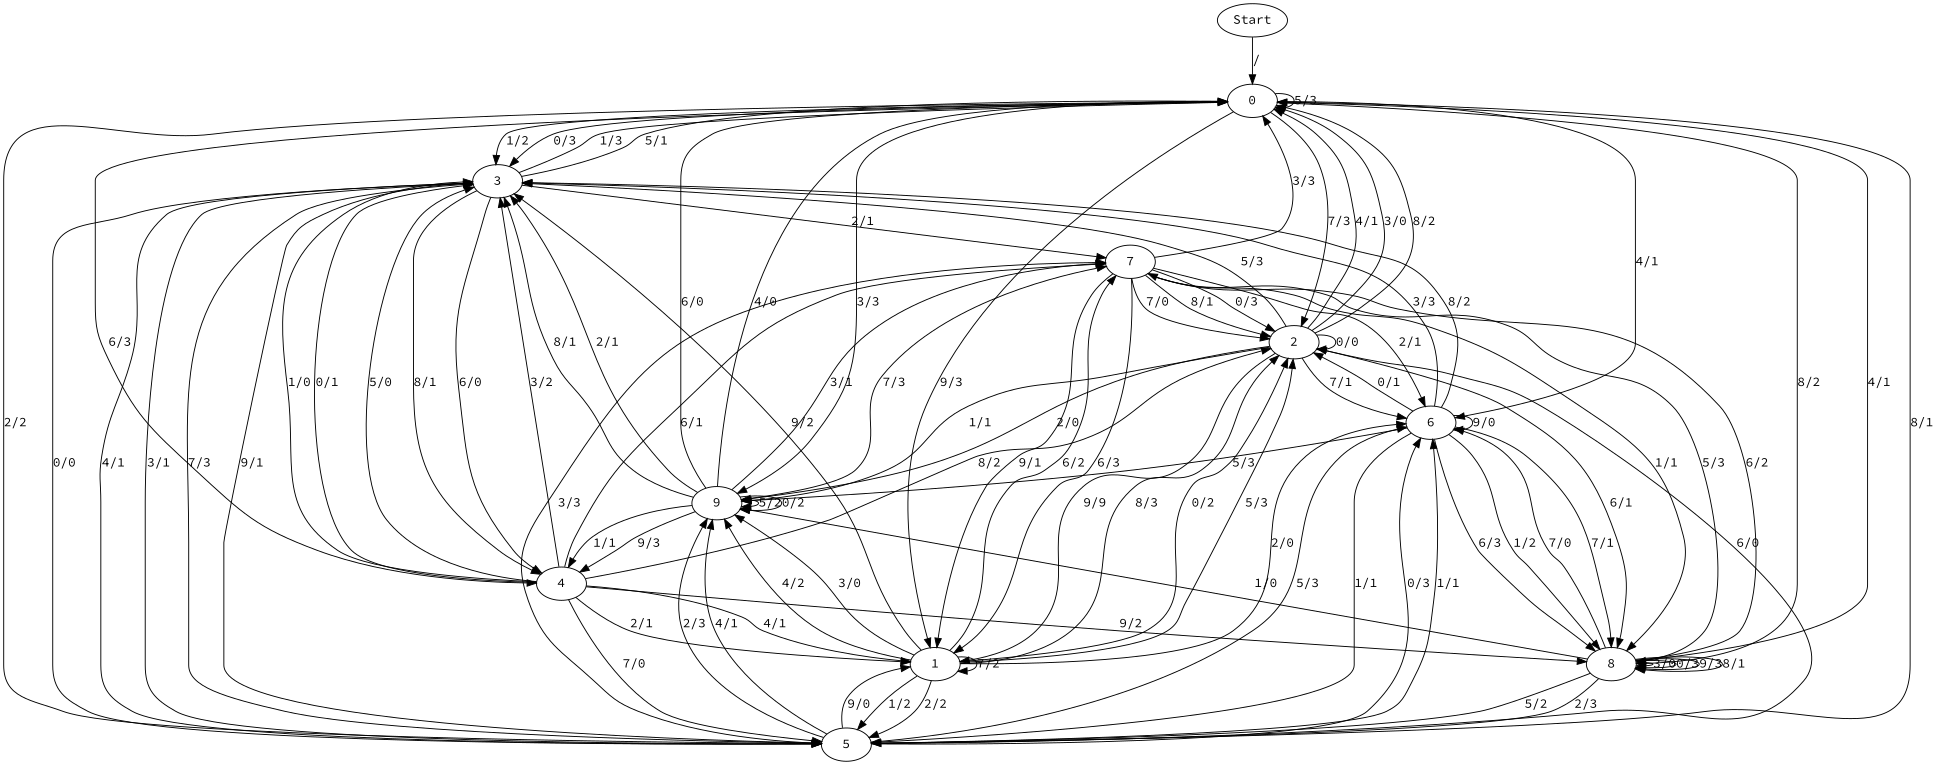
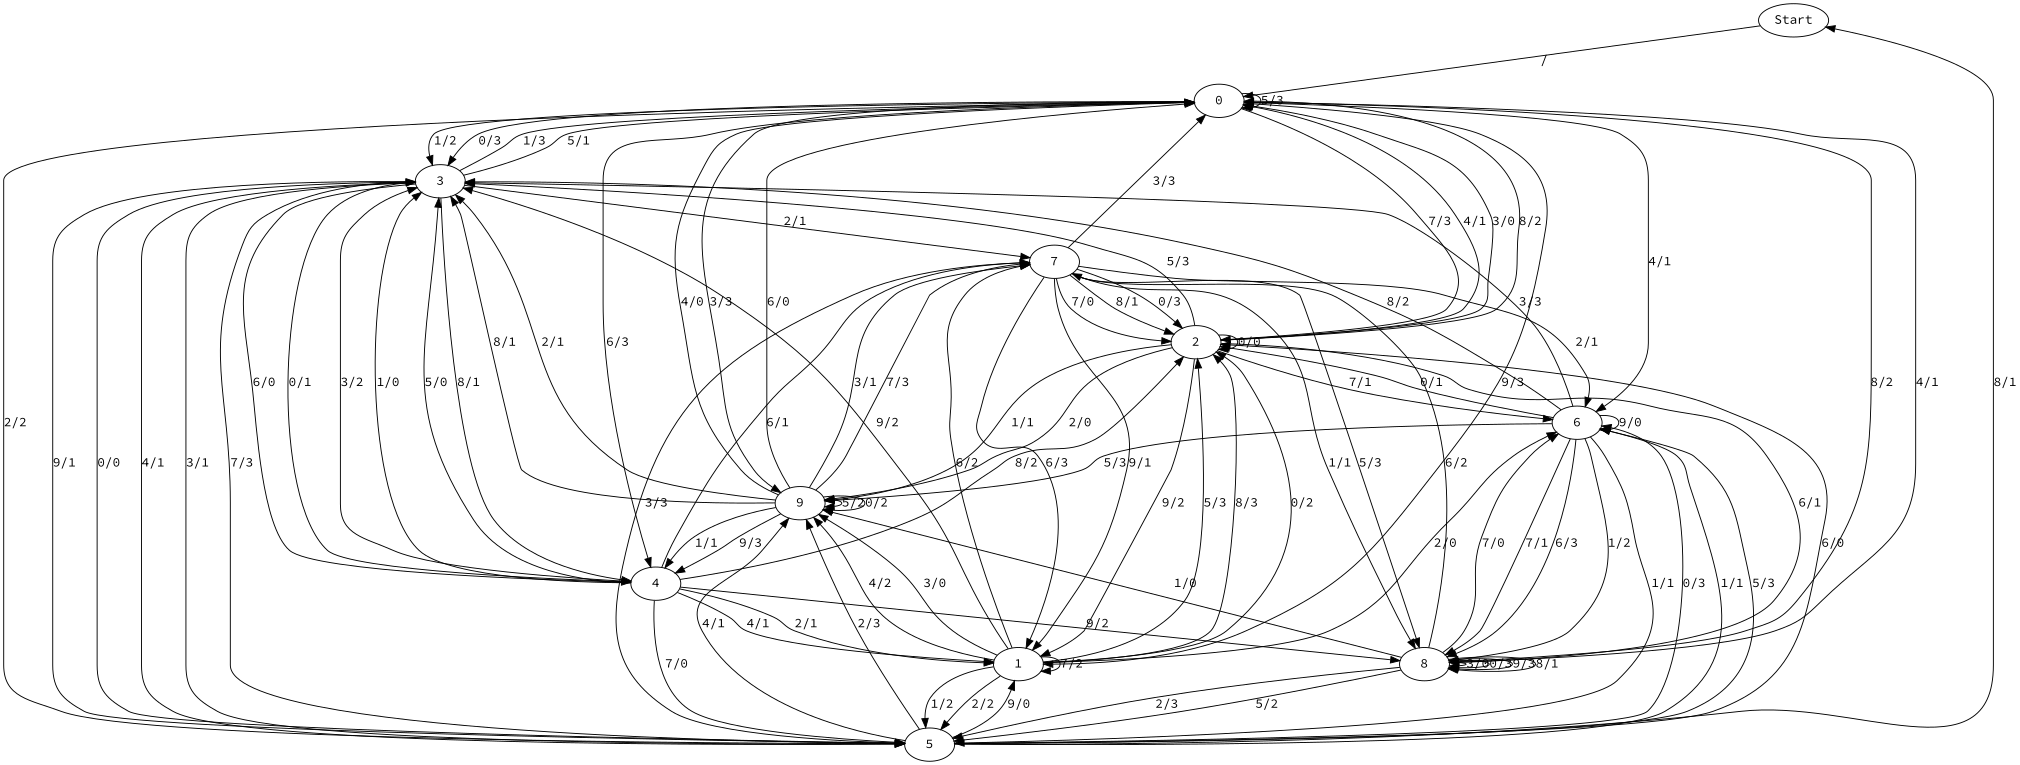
edge "2" -> "1": label "9/9" -> "9/2"
edge "5" -> "0": now "5" -> "Start"
